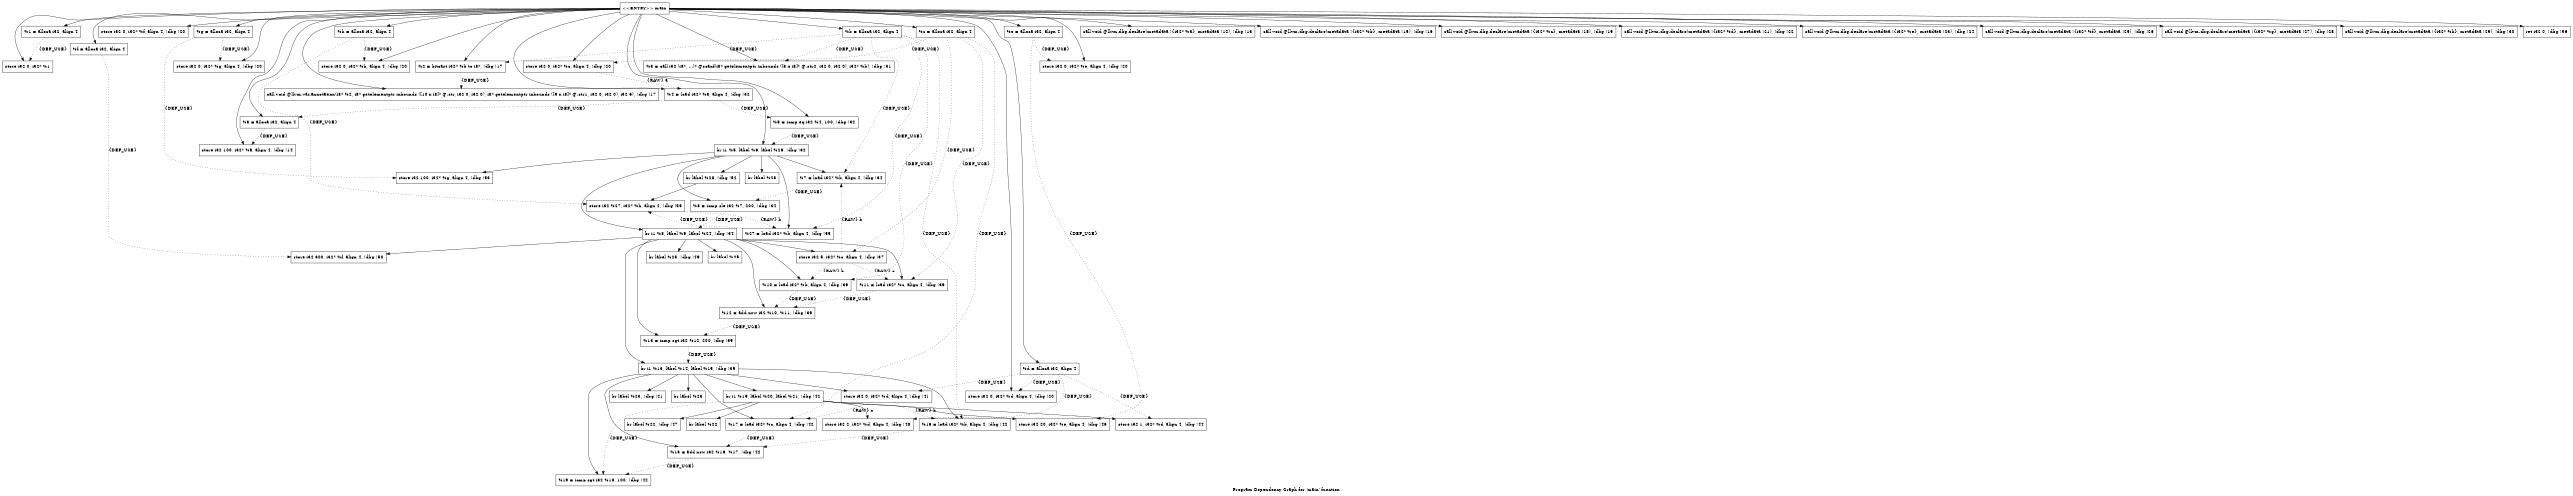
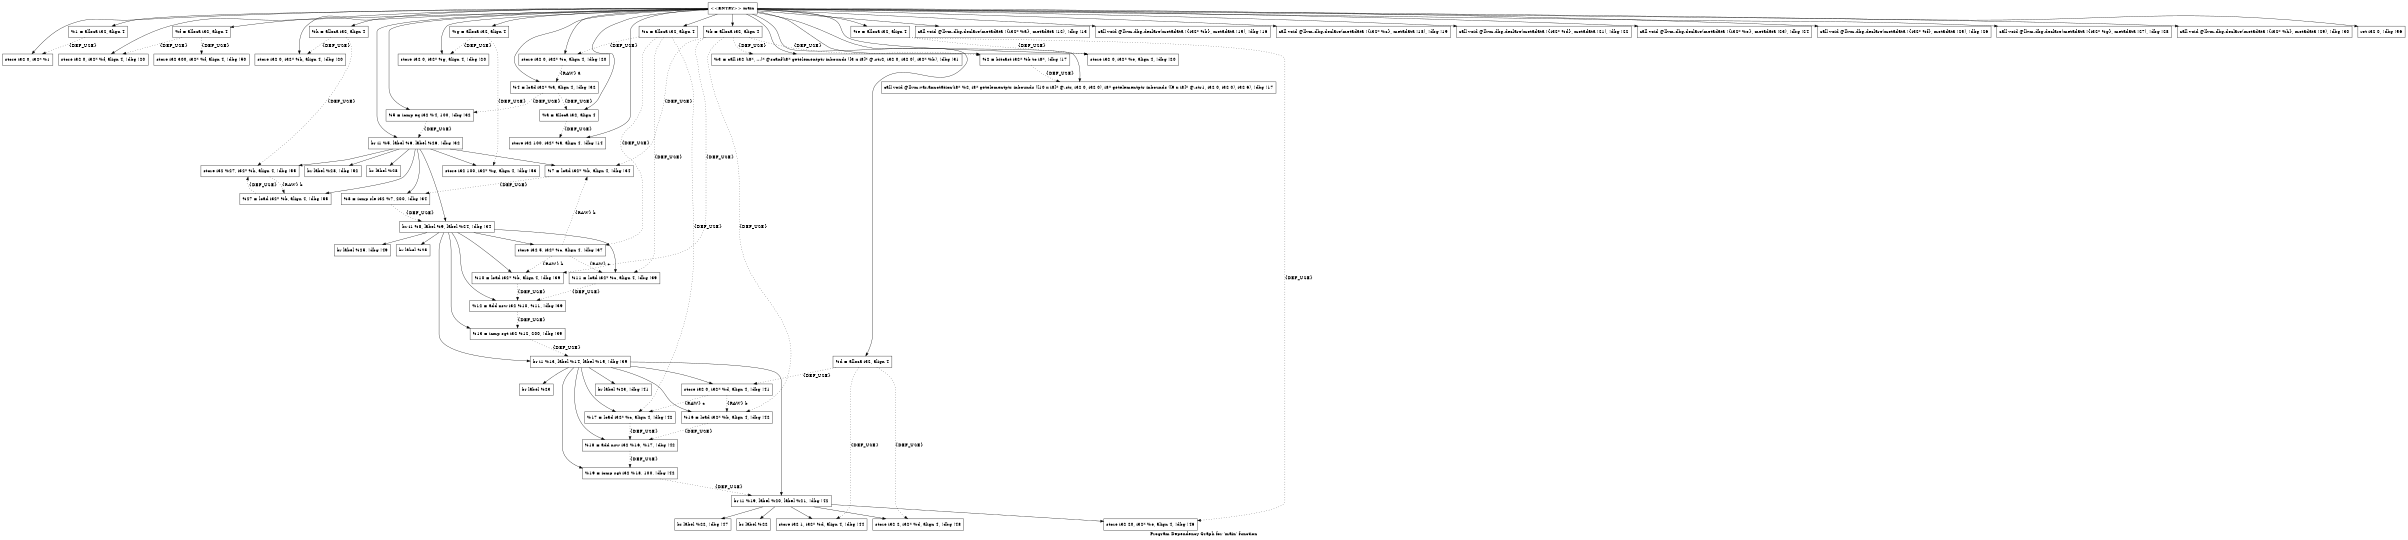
edge "%f = alloca i32, align 4" -> "store i32 0, i32* %f, align 4, !dbg !20": added, label "{DEF_USE}"
edge "%b = alloca i32, align 4" -> "%27 = load i32* %b, align 4, !dbg !55": removed, label "{DEF_USE}"
edge "br label %28, !dbg !52" -> "store i32 %27, i32* %h, align 4, !dbg !55": now "br i1 %5, label %6, label %26, !dbg !32" -> "store i32 %27, i32* %h, align 4, !dbg !55"
edge "br i1 %8, label %9, label %24, !dbg !34" -> "store i32 300, i32* %f, align 4, !dbg !50": removed
node "store i32 0, i32* %d, align 4, !dbg !20": removed
edge "br i1 %19, label %20, label %21, !dbg !42" -> "%19 = icmp sgt i32 %18, 100, !dbg !42": reversed
